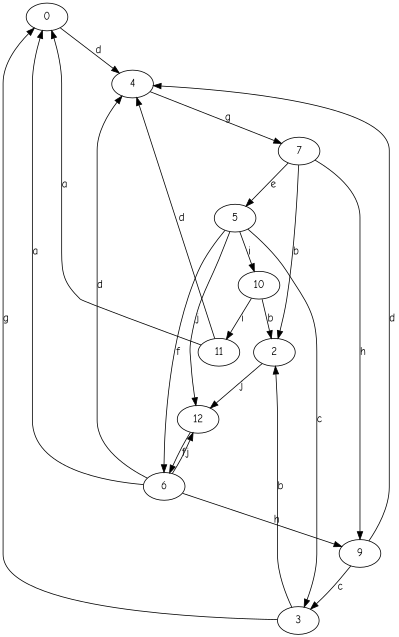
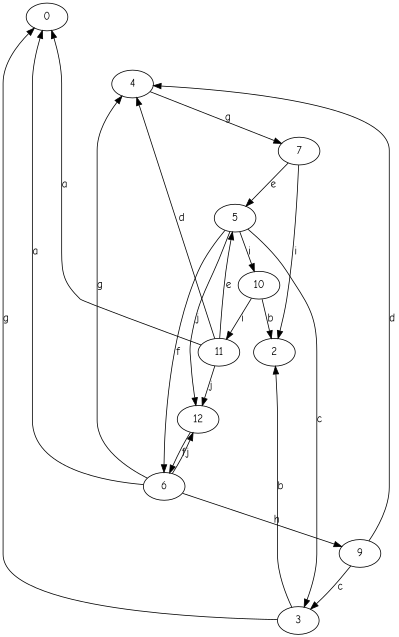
edge "0" -> "4": removed, label "d"
edge "7" -> "2": label "b" -> "i"
edge "6" -> "4": label "d" -> "g"
edge "11" -> "5": added, label "e"
edge "7" -> "9": removed, label "h"
edge "2" -> "12": now "11" -> "12"
